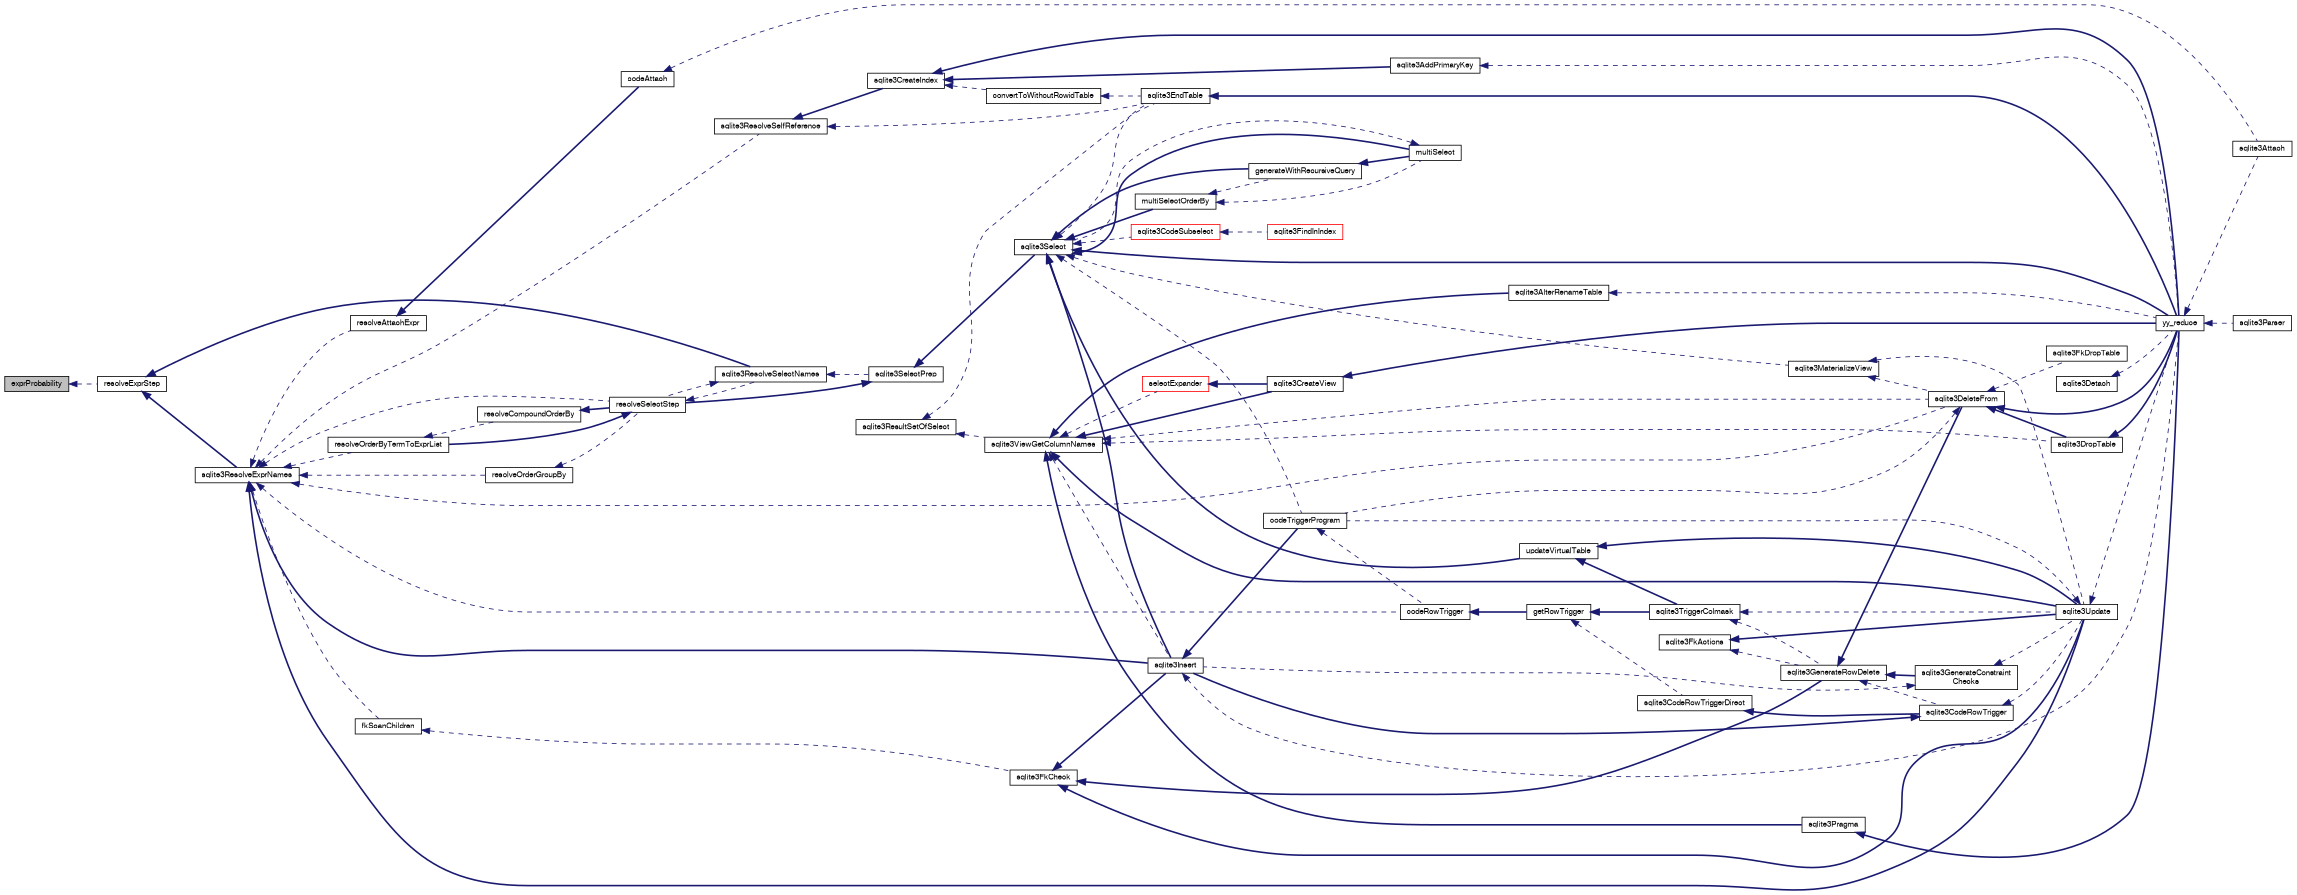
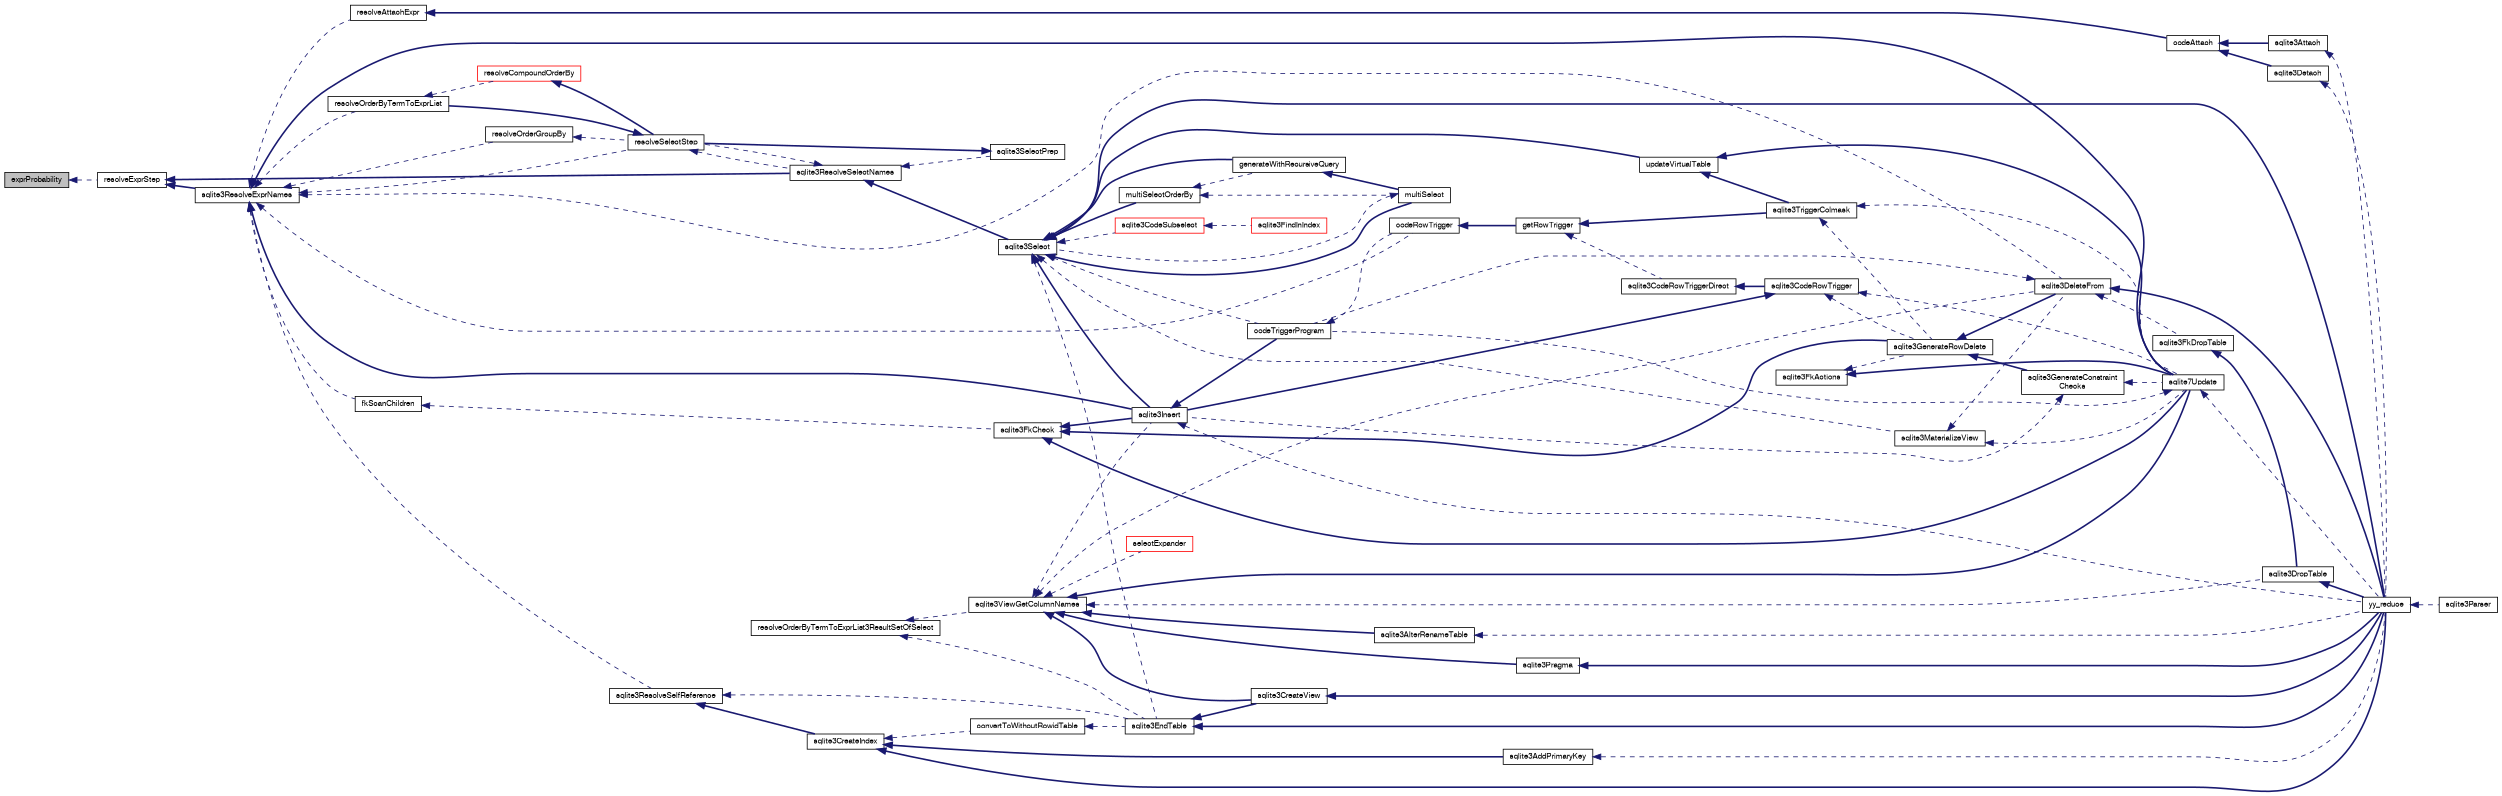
edge "sqlite3Attach" -> "codeAttach": style dashed -> bold
edge "sqlite3Detach" -> "codeAttach": added
edge "sqlite3Attach" -> "yy_reduce": reversed
edge "sqlite3Select" -> "sqlite3SelectPrep": now "sqlite3Select" -> "sqlite3ResolveSelectNames"
edge "sqlite3CreateView" -> "selectExpander": now "sqlite3CreateView" -> "sqlite3EndTable"
node "resolveCompoundOrderBy": color black -> red
edge "sqlite3DropTable" -> "sqlite3DeleteFrom": now "sqlite3DropTable" -> "sqlite3FkDropTable"
node "sqlite3ResultSetOfSelect": label "sqlite3ResultSetOfSelect" -> "resolveOrderByTermToExprList3ResultSetOfSelect"
node "sqlite3Update": label "sqlite3Update" -> "sqlite7Update"
edge "sqlite3CodeRowTrigger" -> "sqlite3GenerateRowDelete": reversed
